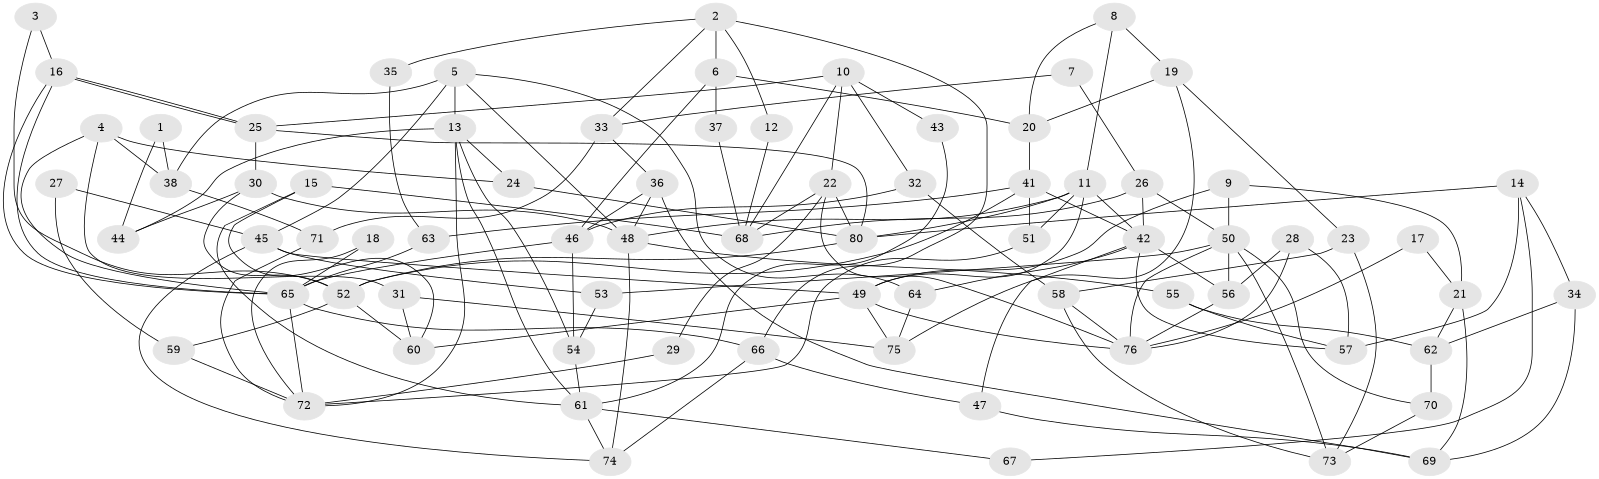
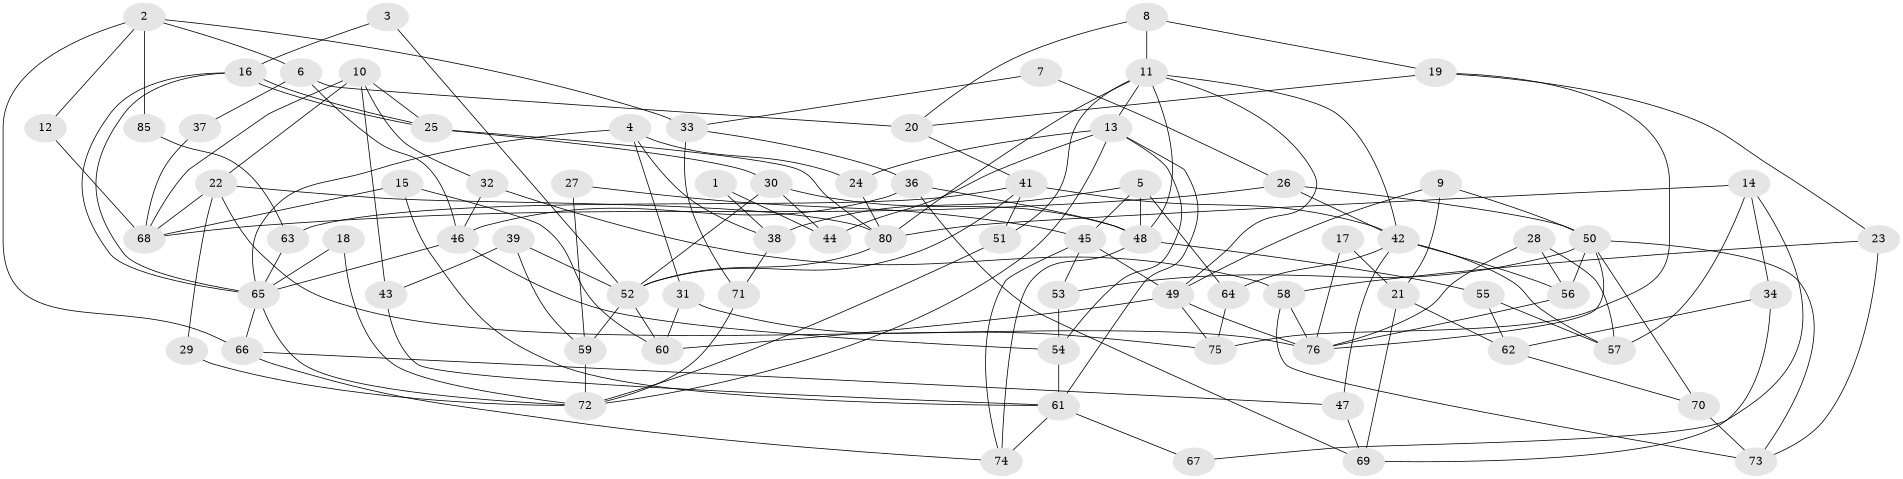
node "35": label "35" -> "85"
edge "5" -- "13": now "11" -- "13"
node "39": added
